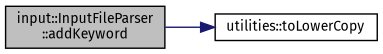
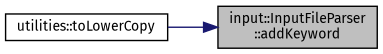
edge "input::InputFileParser ::addKeyword" -> "utilities::toLowerCopy": reversed
